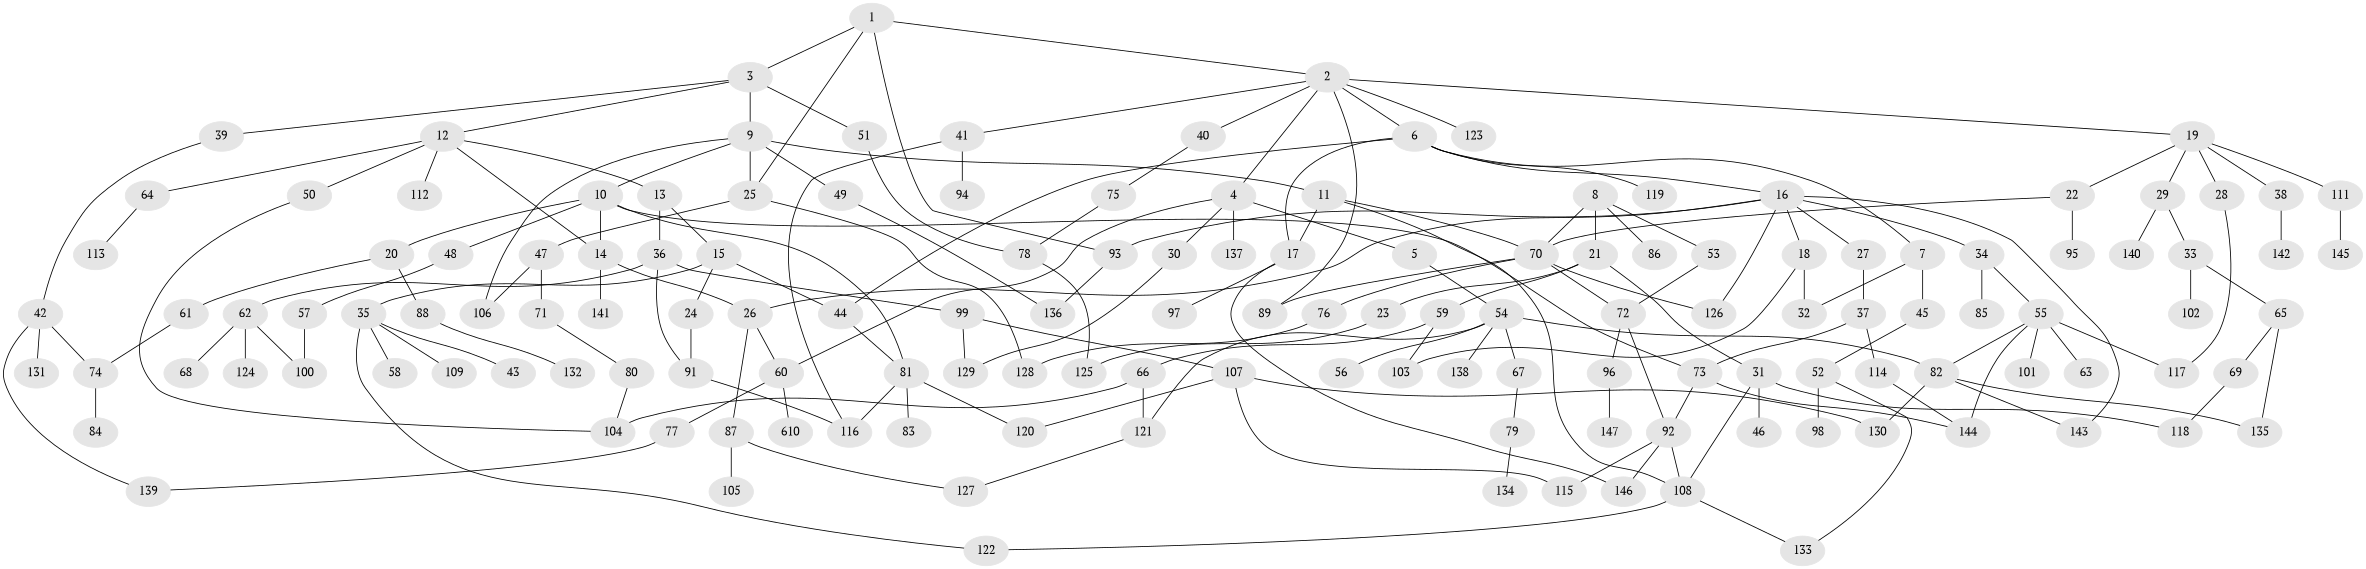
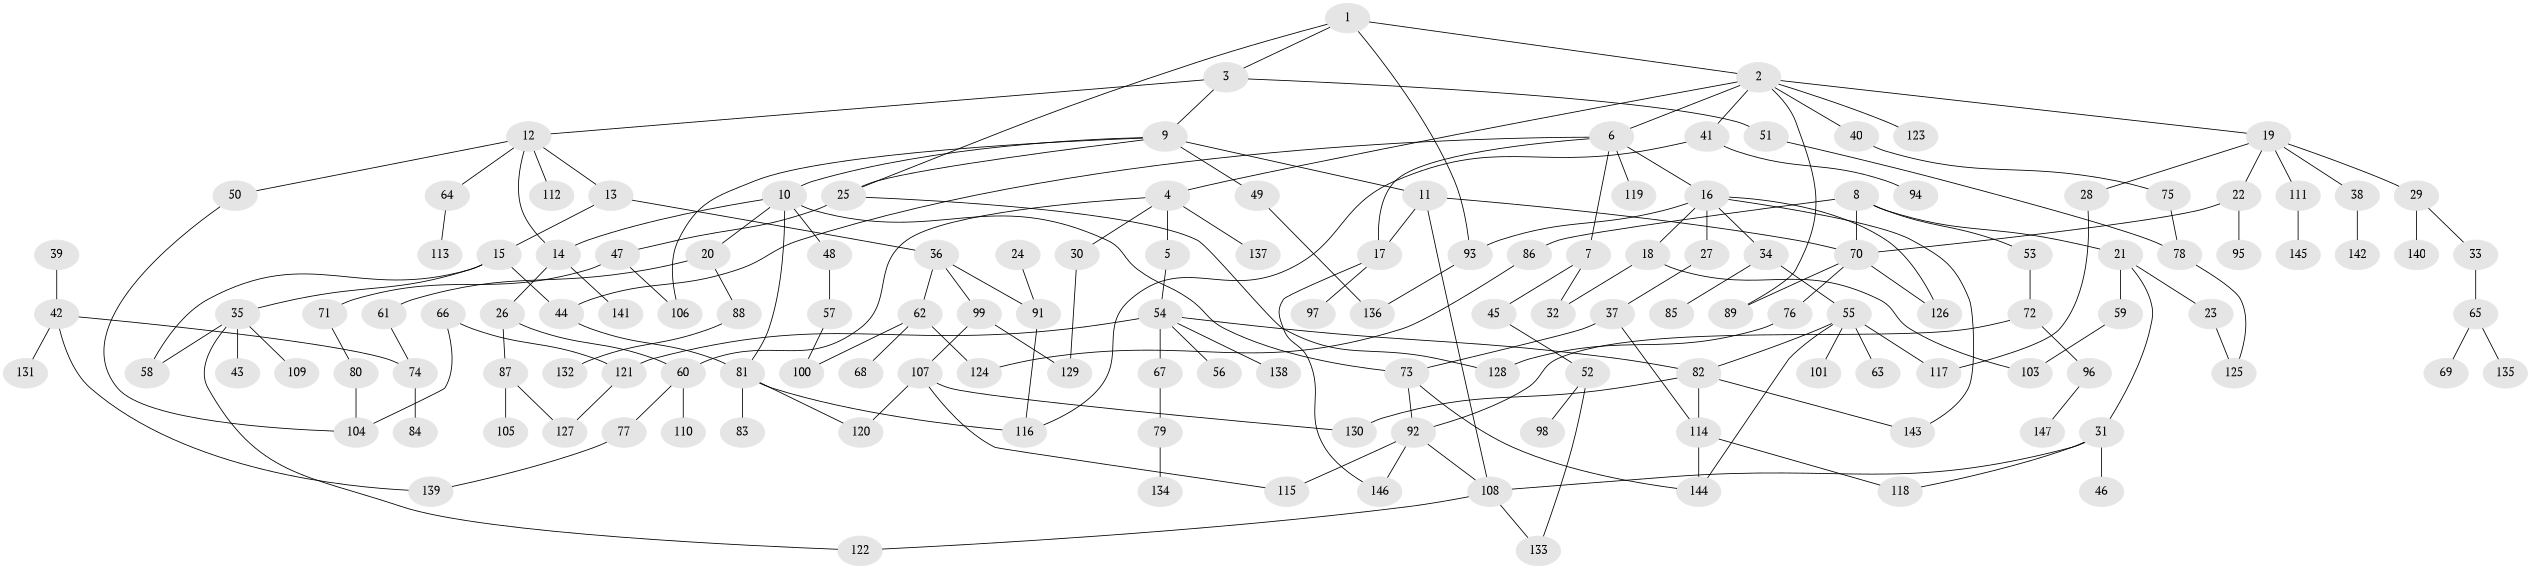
edge "3" -- "39": removed
edge "16" -- "26": removed
edge "15" -- "24": now "15" -- "58"
edge "70" -- "72": removed
node "102": removed
edge "59" -- "66": removed
edge "86" -- "124": added
edge "82" -- "135": now "82" -- "114"
edge "69" -- "118": now "114" -- "118"
node "610": label "610" -> "110"
